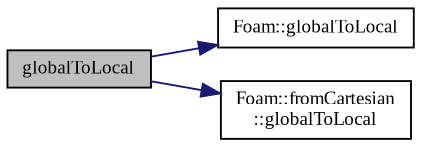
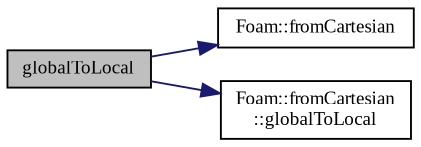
node "Foam::globalToLocal": label "Foam::globalToLocal" -> "Foam::fromCartesian"
